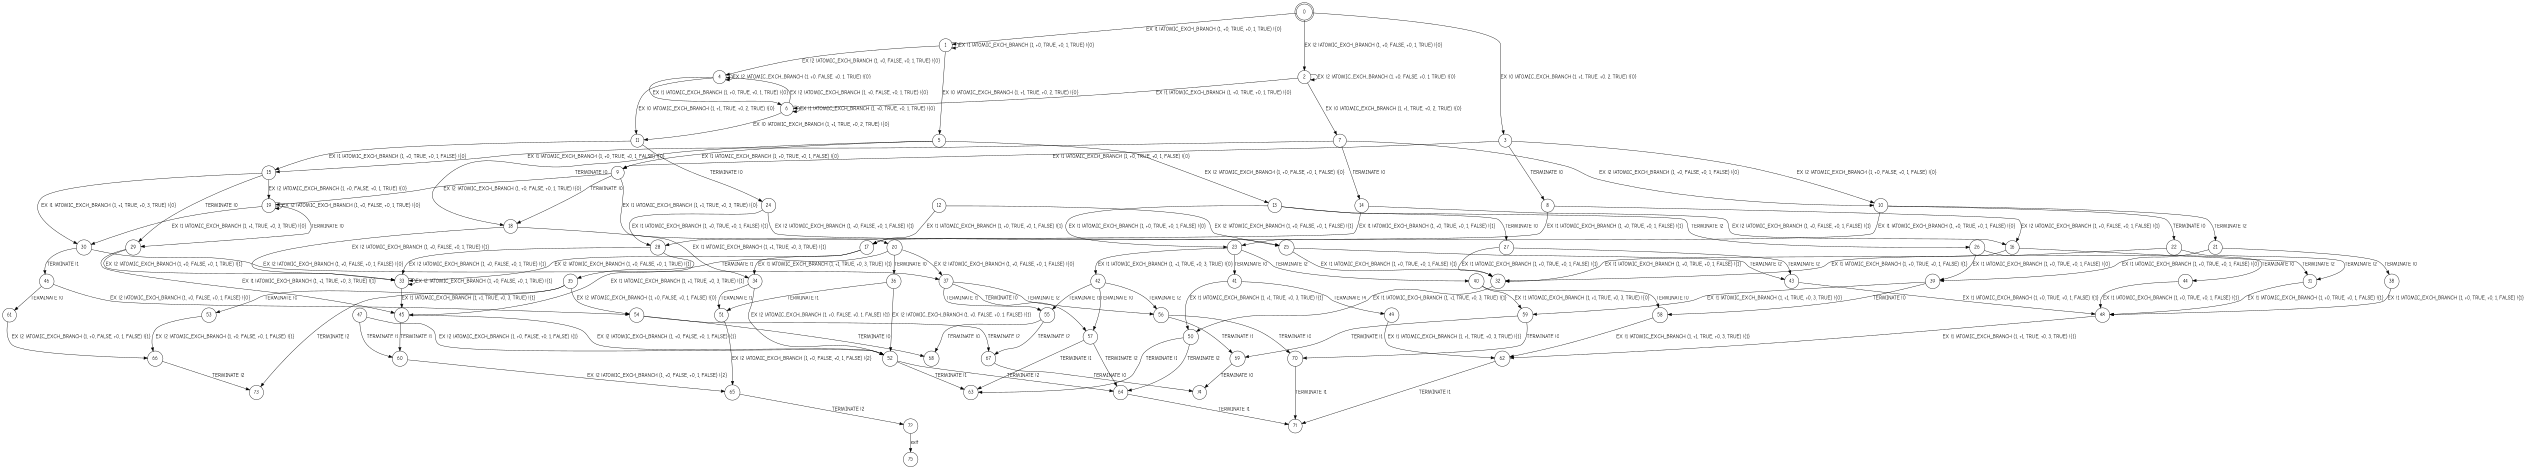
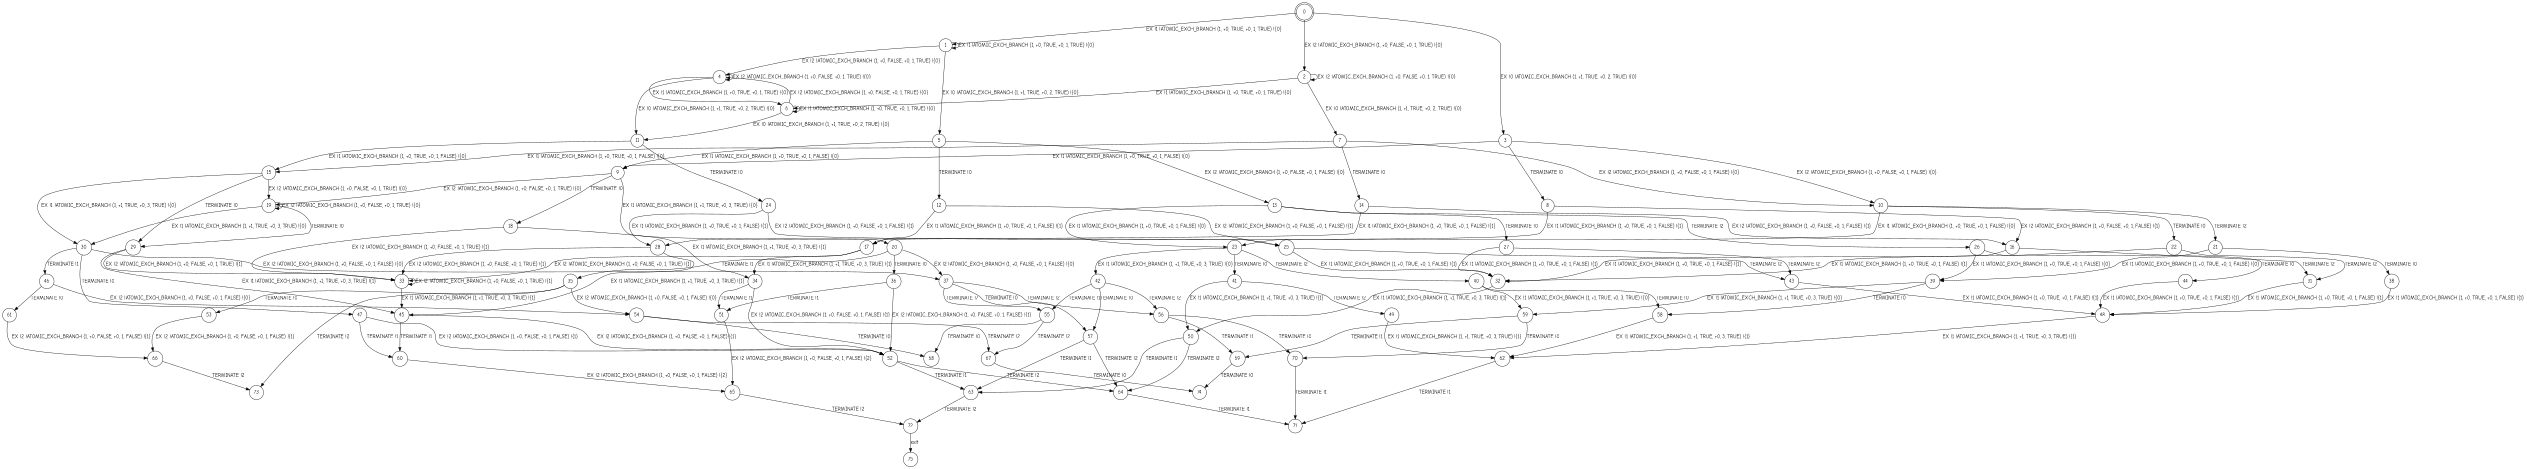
edge "5" -> "18": now "5" -> "12"
edge "37" -> "55": label "TERMINATE !1" -> "TERMINATE !7"
edge "41" -> "49": label "TERMINATE !4" -> "TERMINATE !2"
edge "30" -> "47": added, label "TERMINATE !0"
edge "63" -> "72": added, label "TERMINATE !2"
